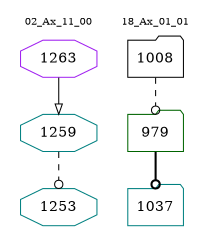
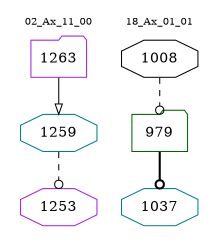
node "1263": shape octagon -> folder
node "1008": shape folder -> octagon
node "1253": color teal -> purple
node "1037": shape folder -> octagon
